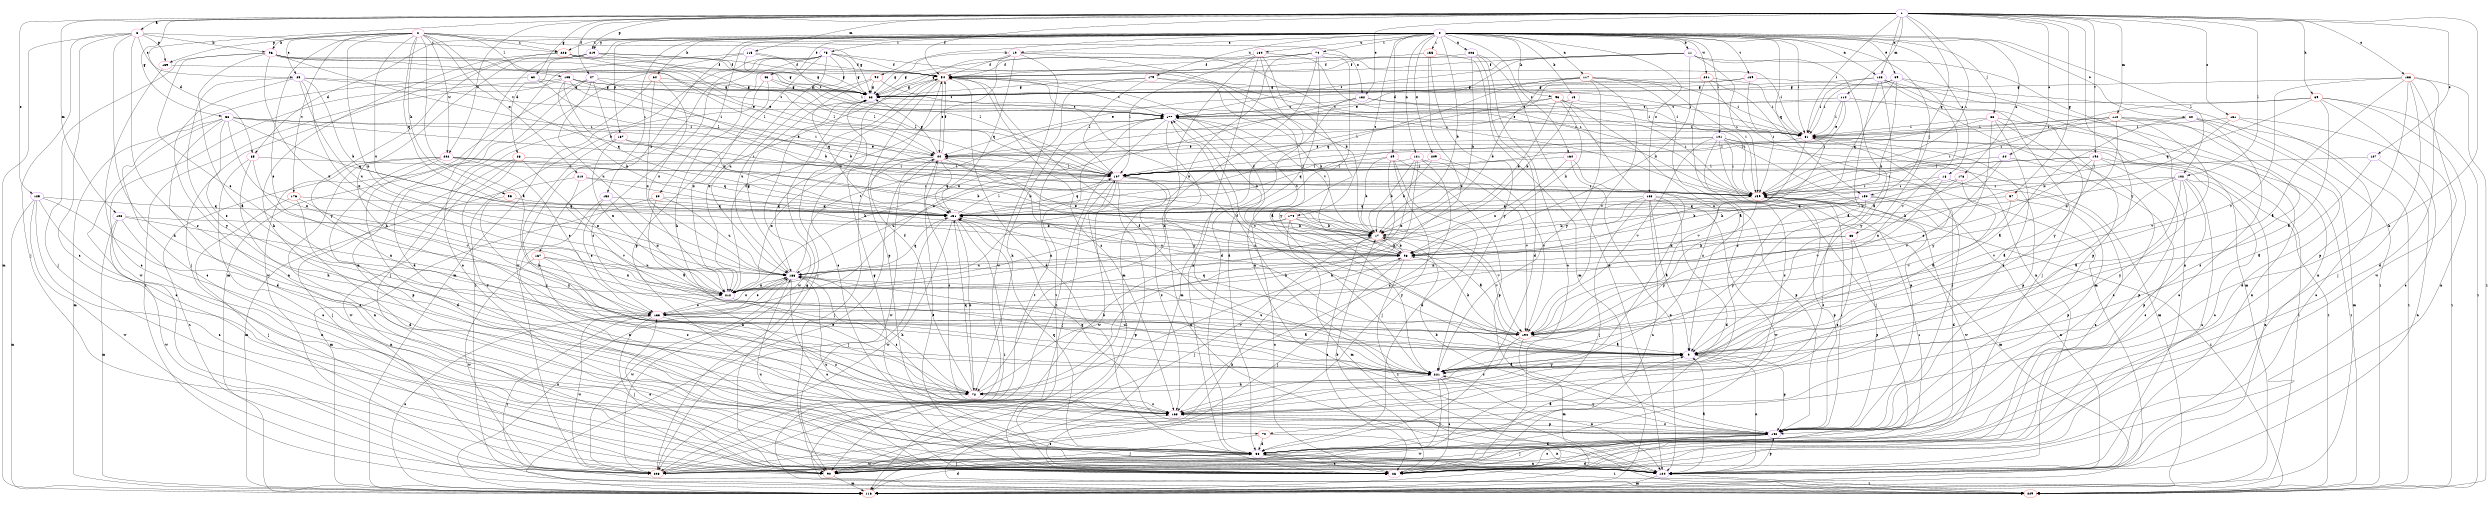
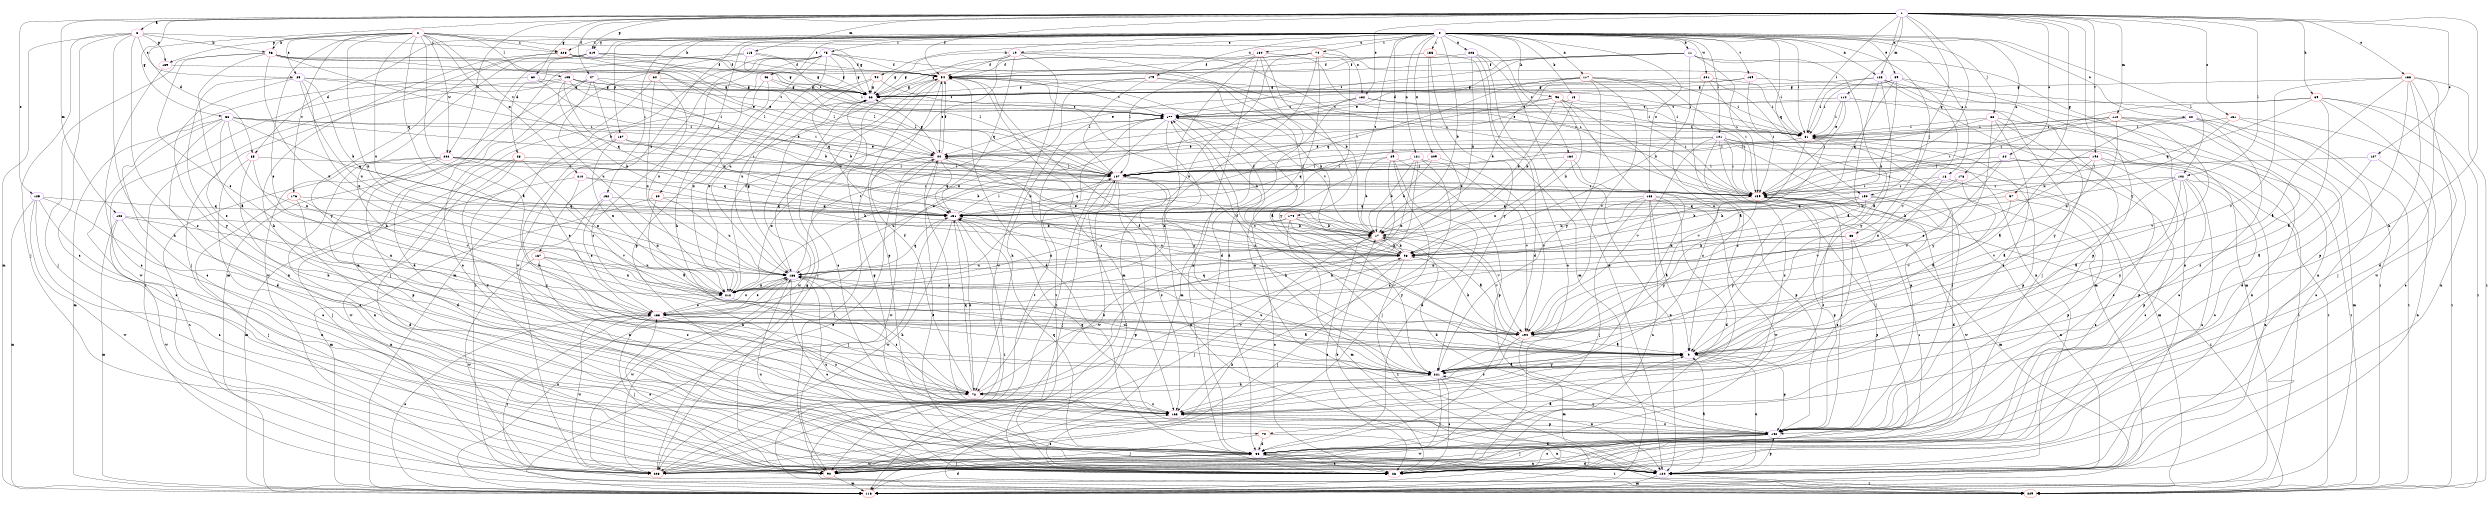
node "74": color purple -> red
node "95": removed
